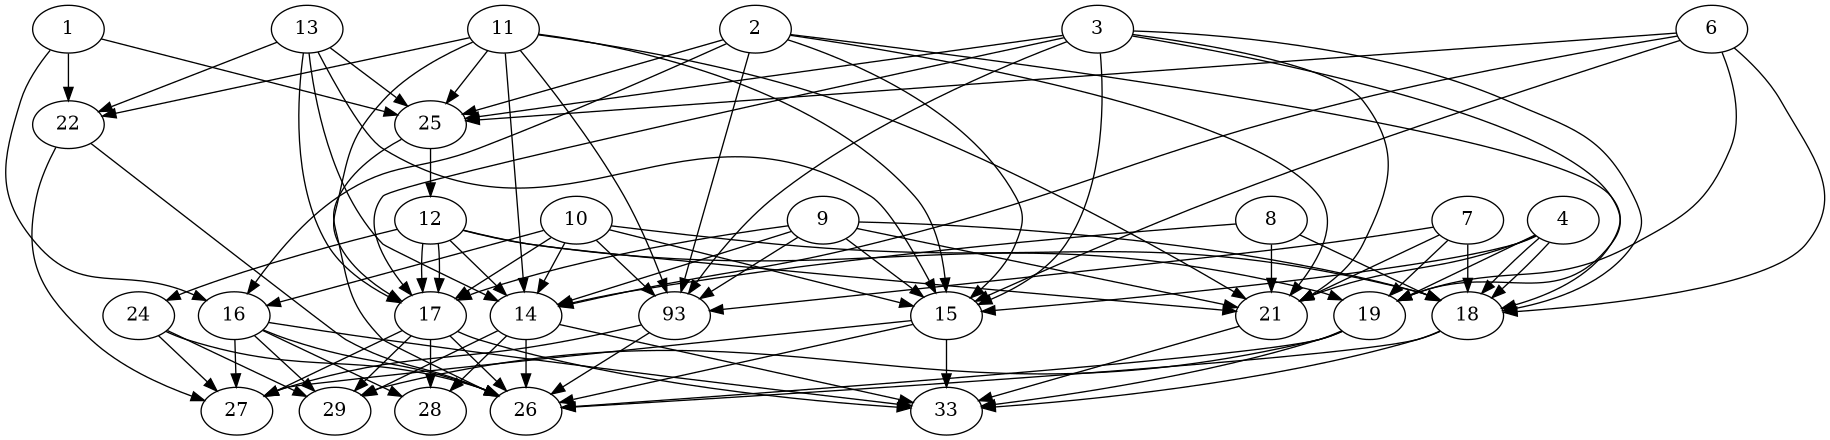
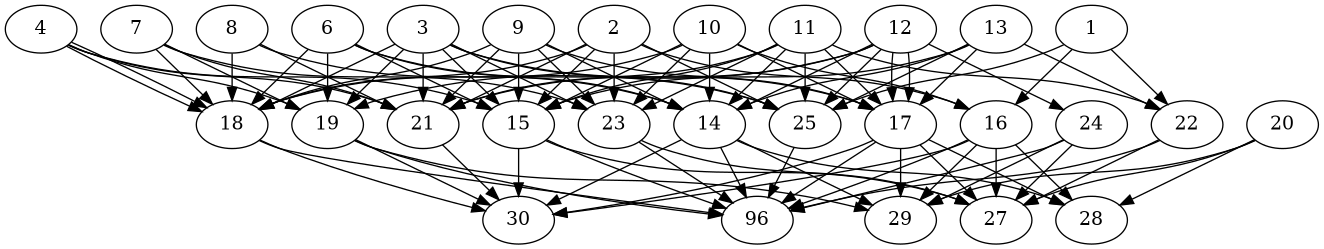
node "20": added
edge "25" -> "12": reversed
node "93": label "93" -> "23"
node "26": label "26" -> "96"
node "33": label "33" -> "30"
